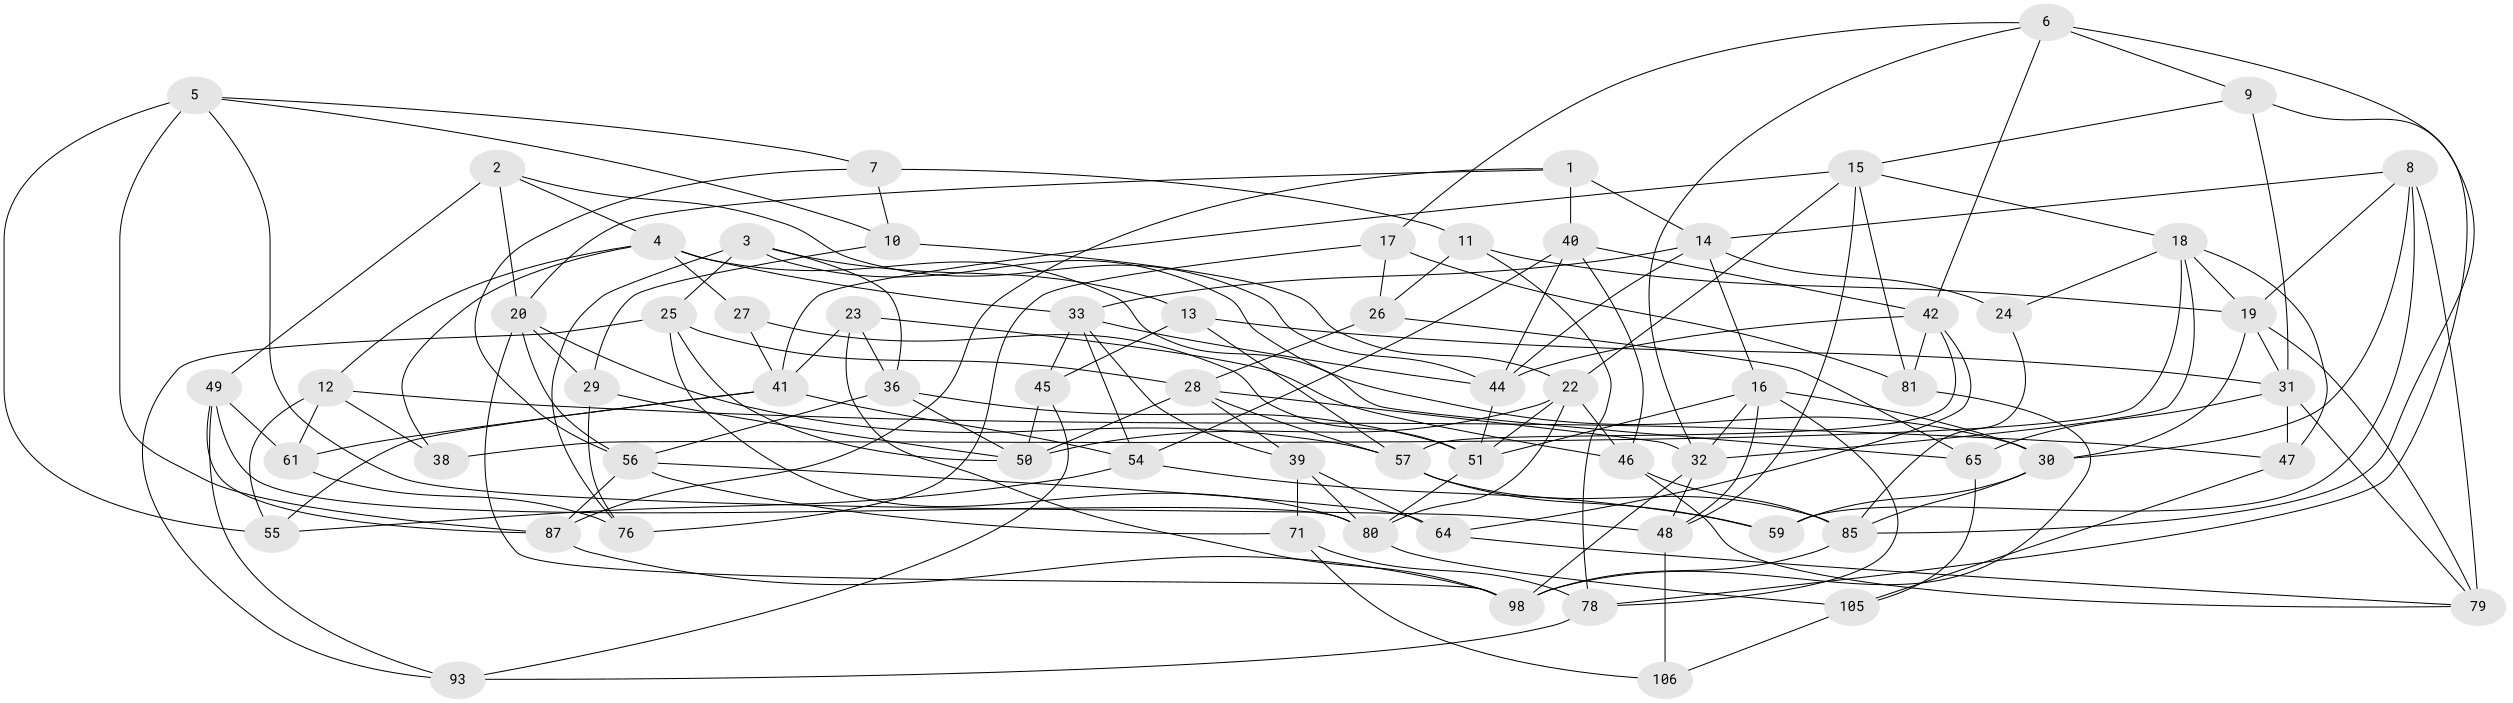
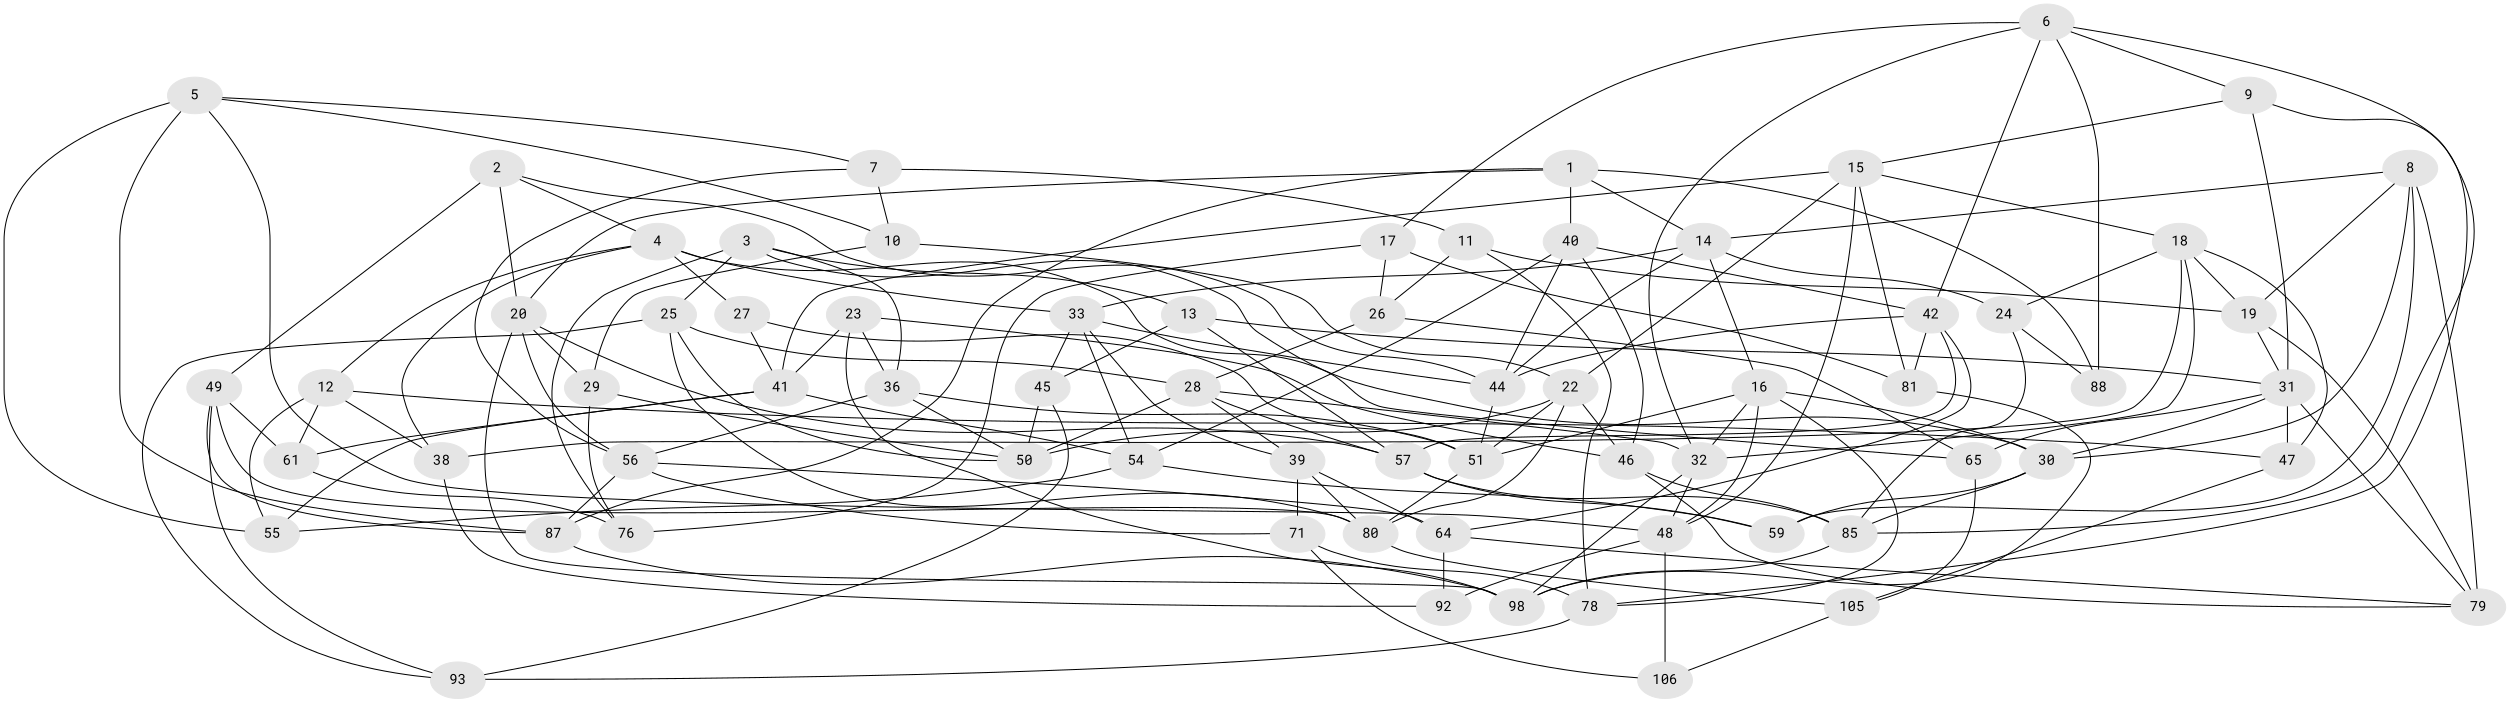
node "88": added
edge "19" -- "30": now "31" -- "30"
node "92": added
